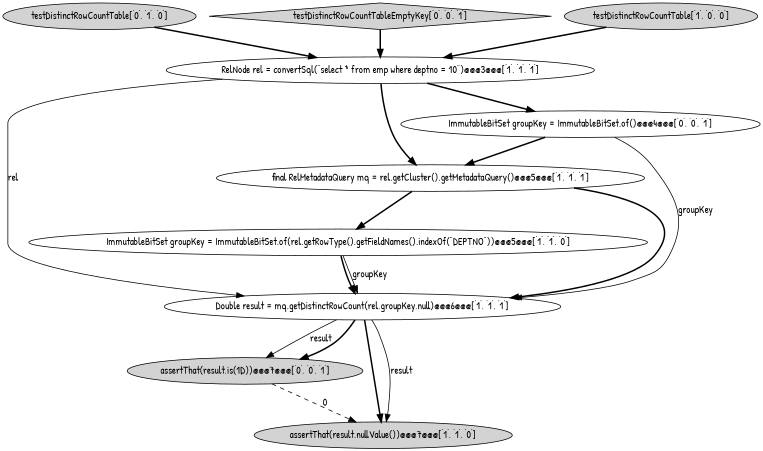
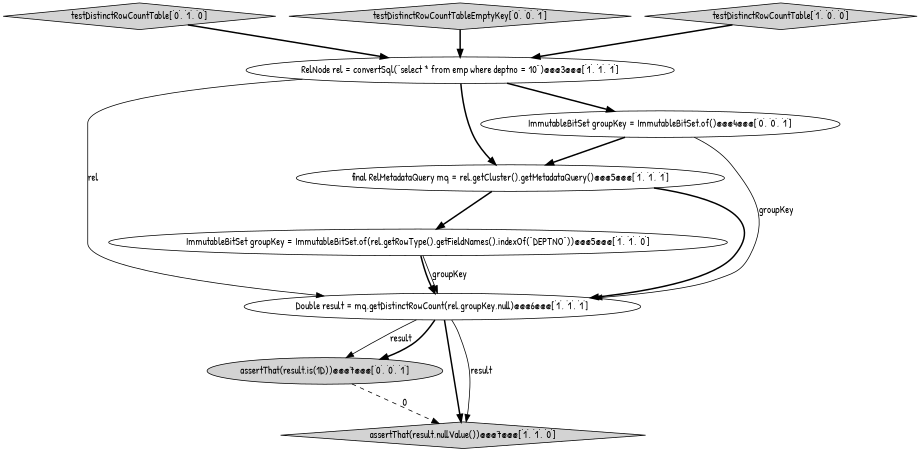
node "testDistinctRowCountTable['0', '1', '0']": shape ellipse -> diamond
node "testDistinctRowCountTable['1', '0', '0']": shape ellipse -> diamond
node "assertThat(result,nullValue())@@@7@@@['1', '1', '0']": shape ellipse -> diamond
